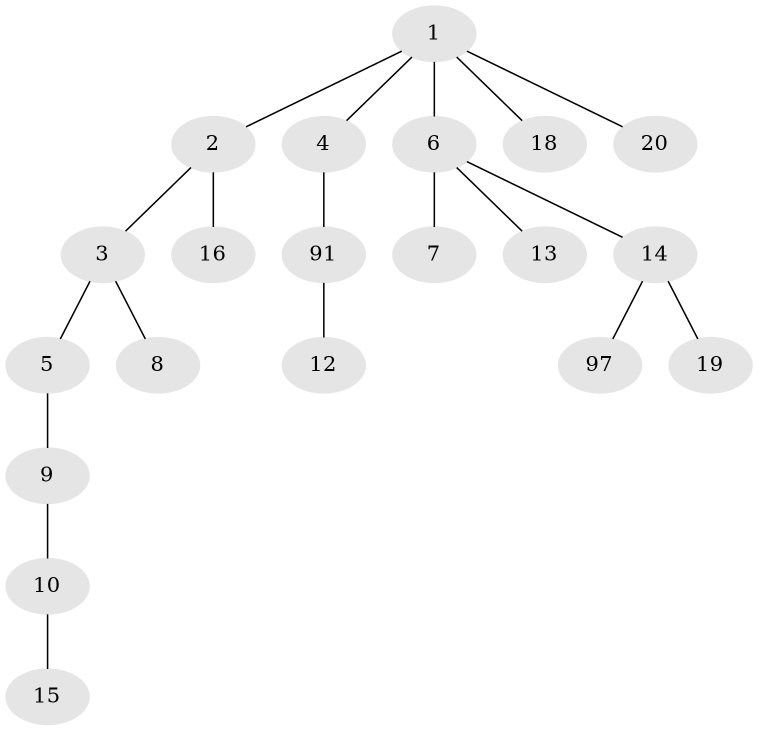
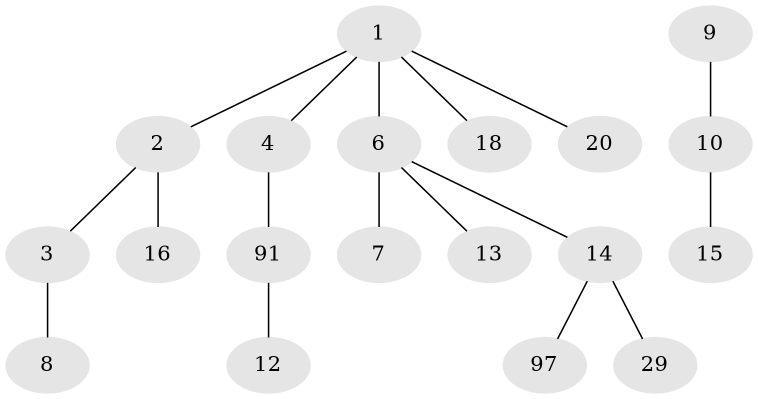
node "5": removed
node "19": label "19" -> "29"
